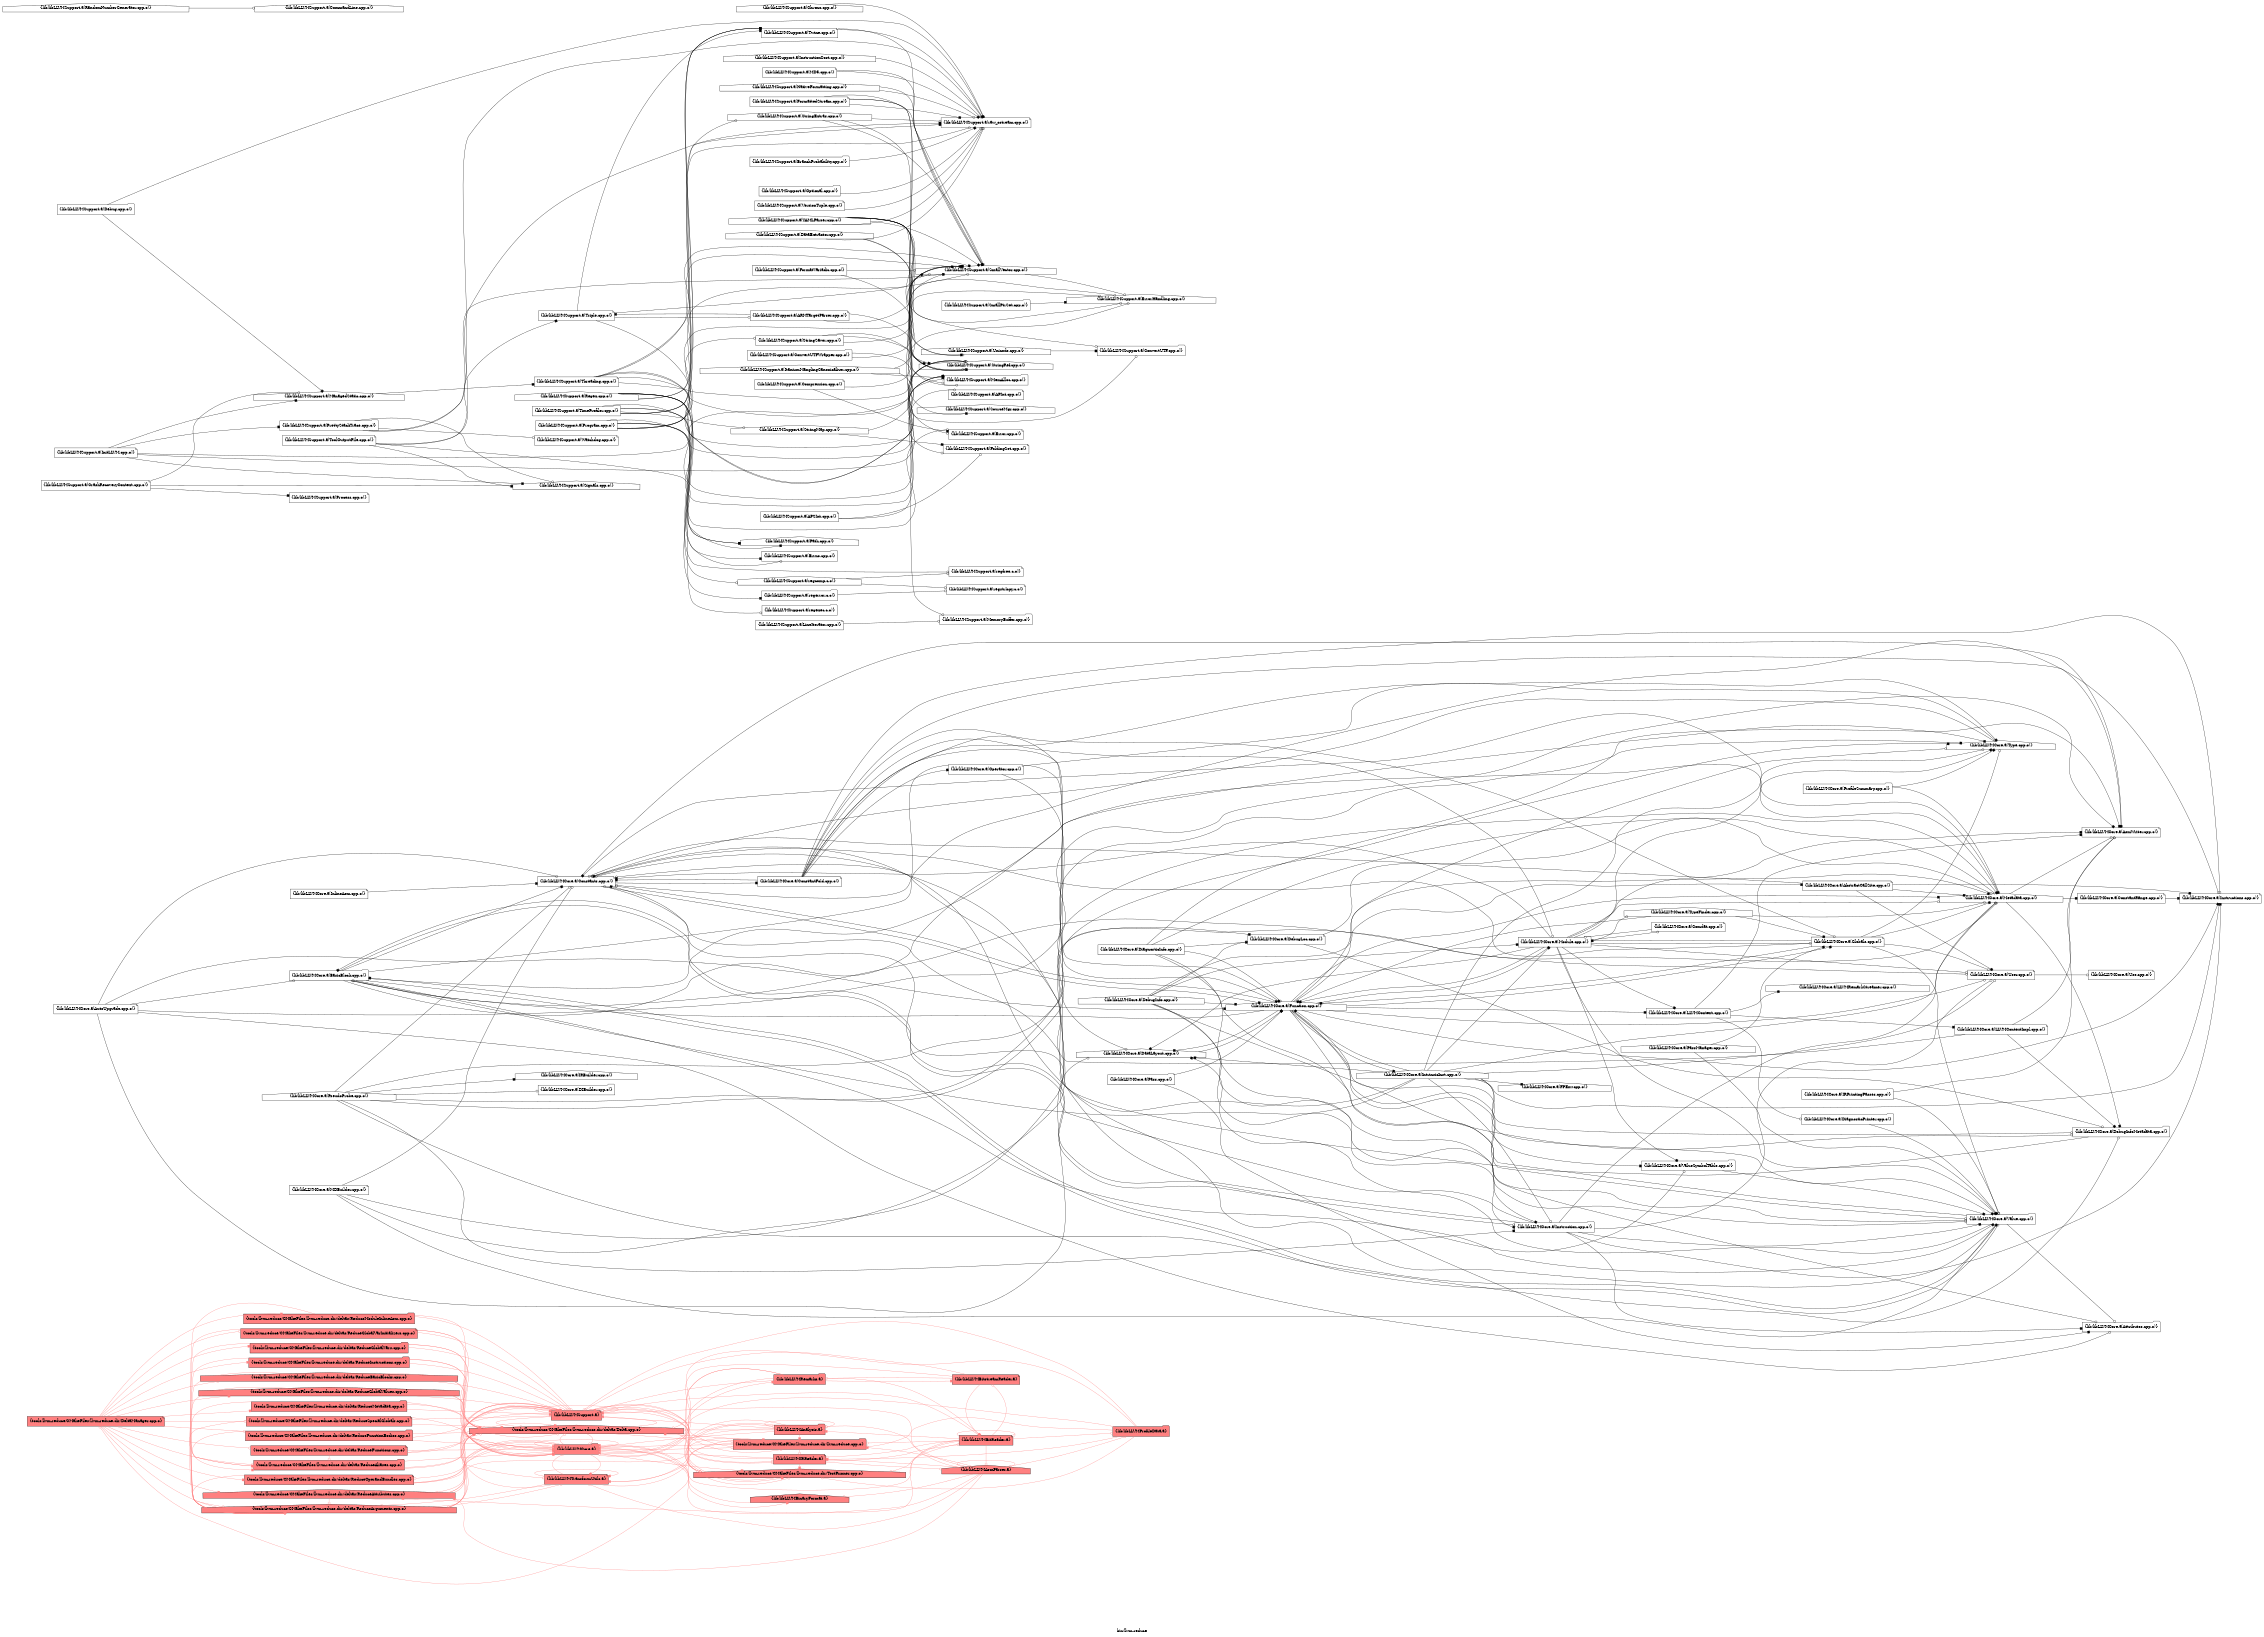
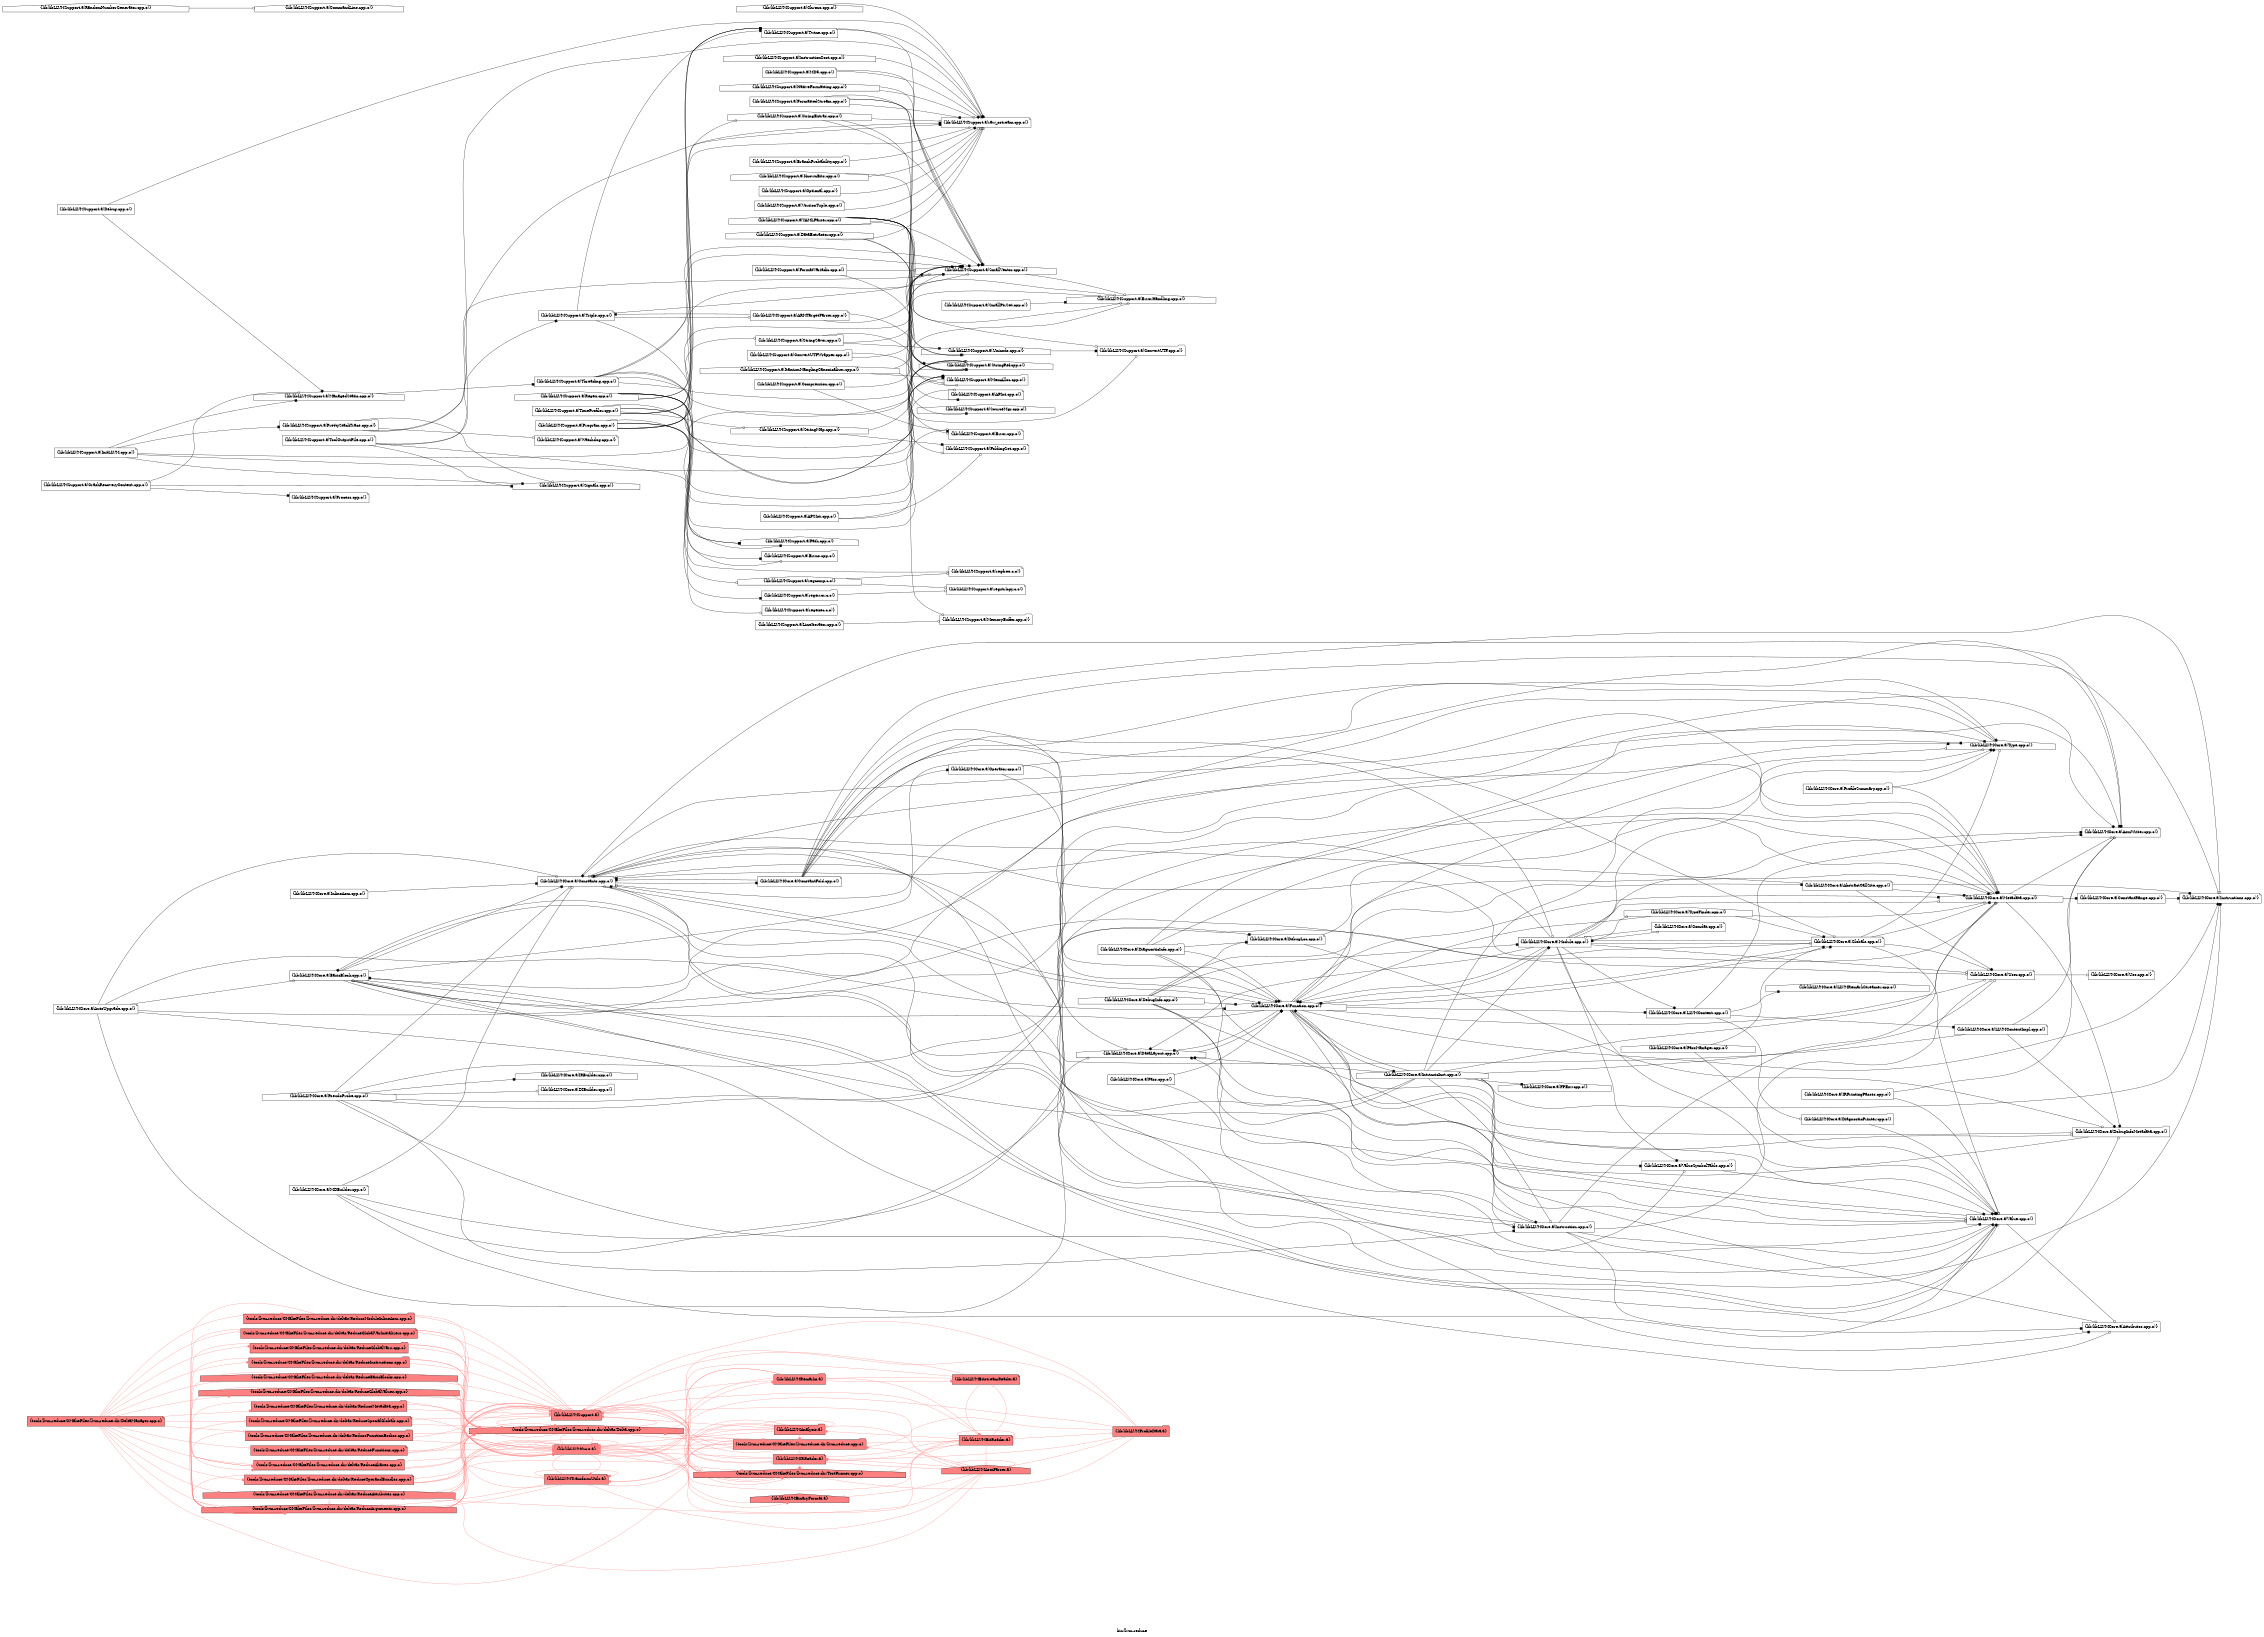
node "{lib/libLLVMSupport.a(KnownBits.cpp.o)}": added
edge "{lib/libLLVMSupport.a(StringSaver.cpp.o)}" -> "{lib/libLLVMSupport.a(StringRef.cpp.o)}": now "{lib/libLLVMSupport.a(StringSaver.cpp.o)}" -> "{lib/libLLVMSupport.a(Unicode.cpp.o)}"
edge "{lib/libLLVMProfileData.a}" -> "{lib/libLLVMSupport.a}": arrowhead odot -> box
